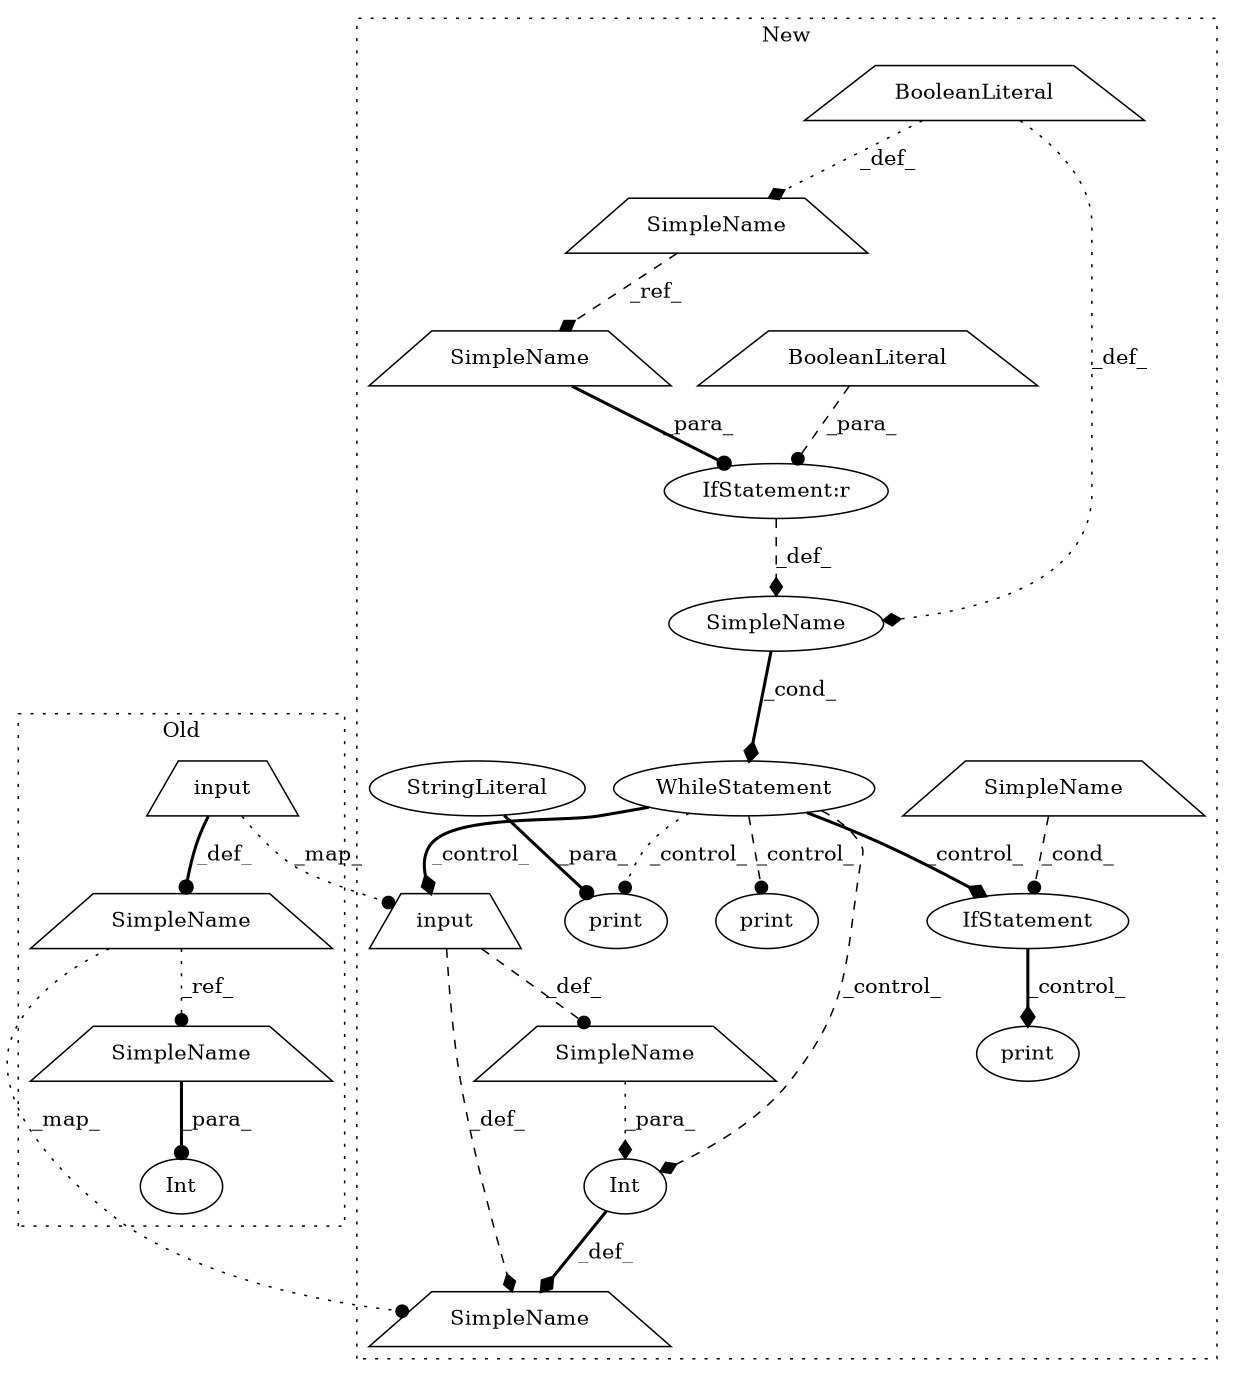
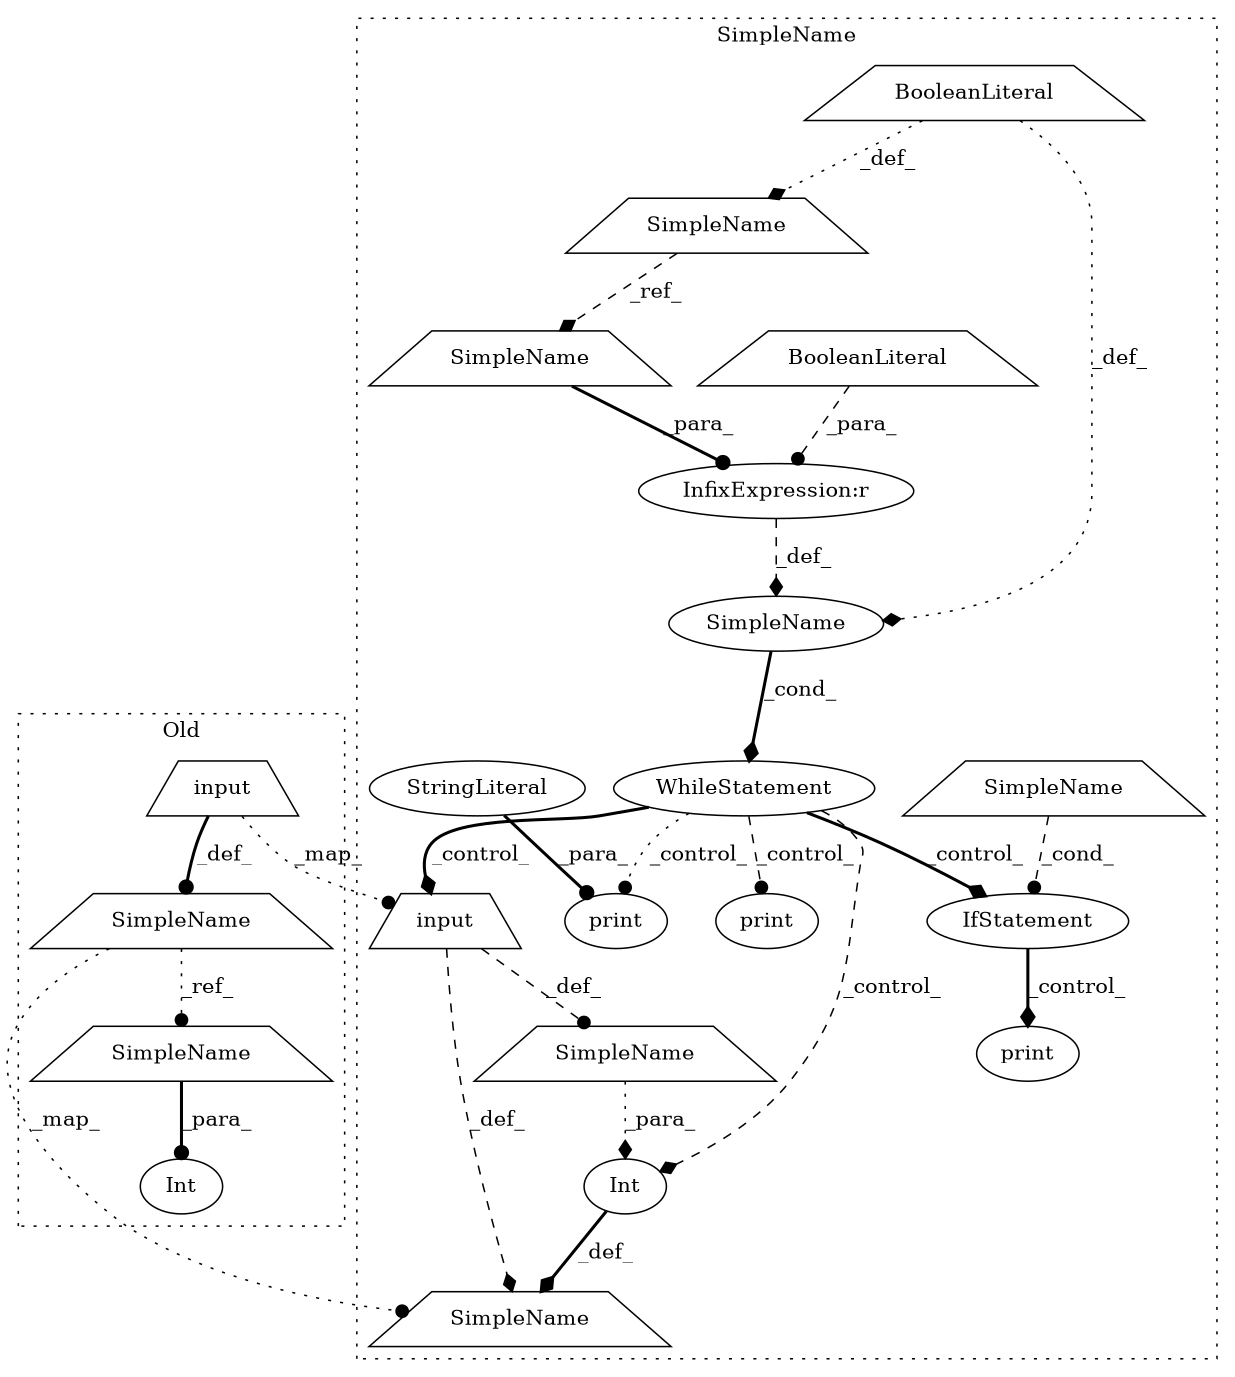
cluster "New": label "New" -> "SimpleName"
node "IfStatement:r": label "IfStatement:r" -> "InfixExpression:r"
